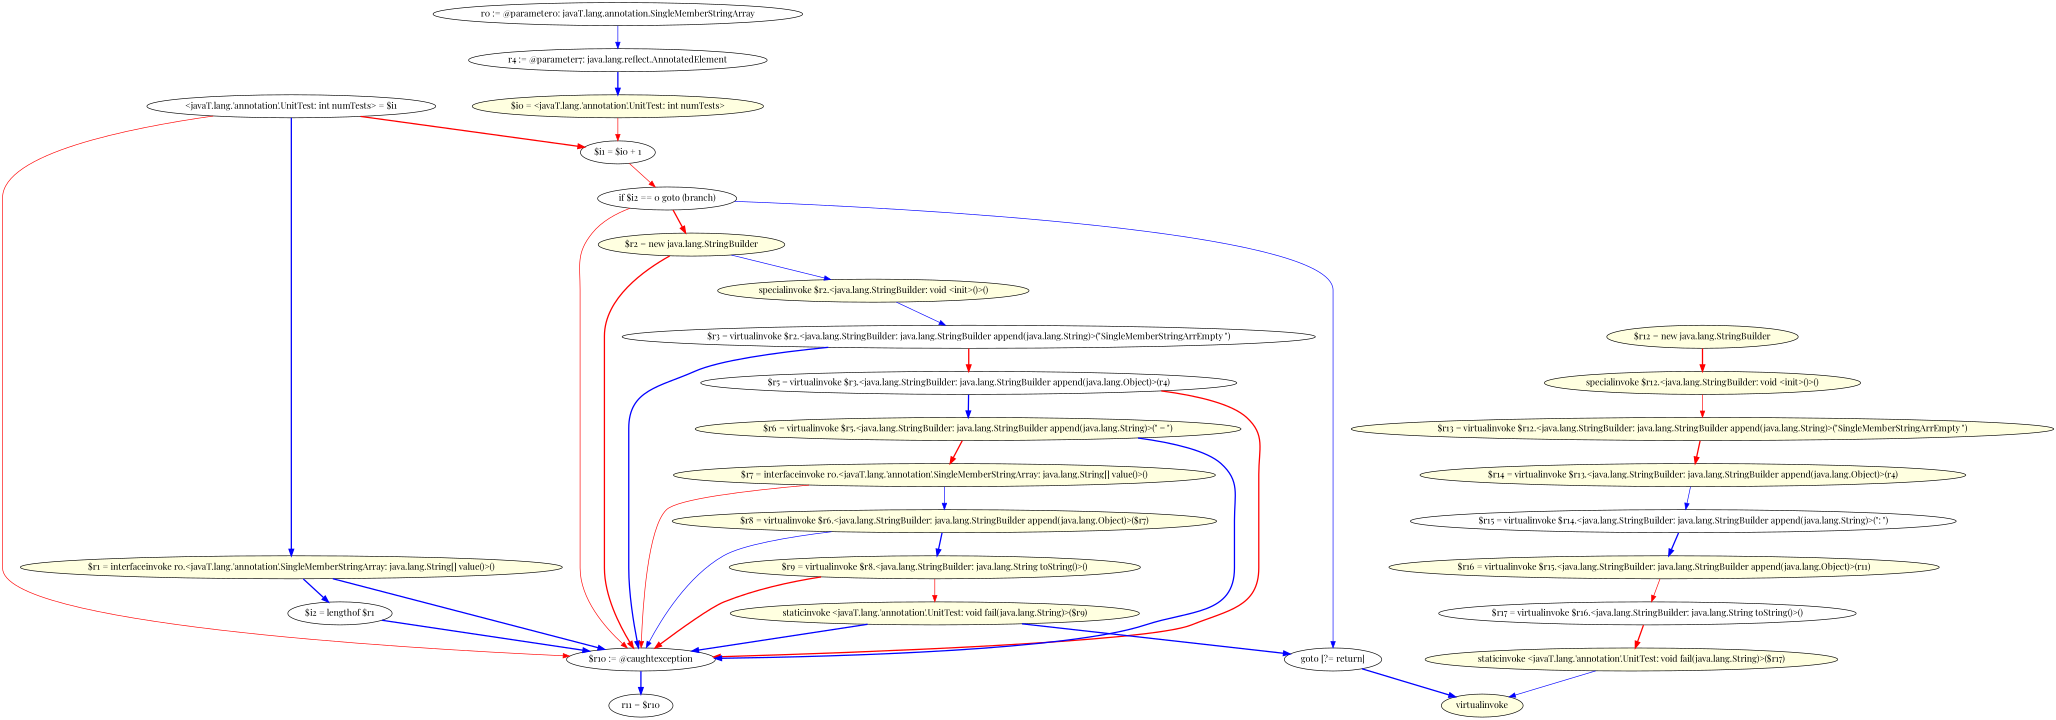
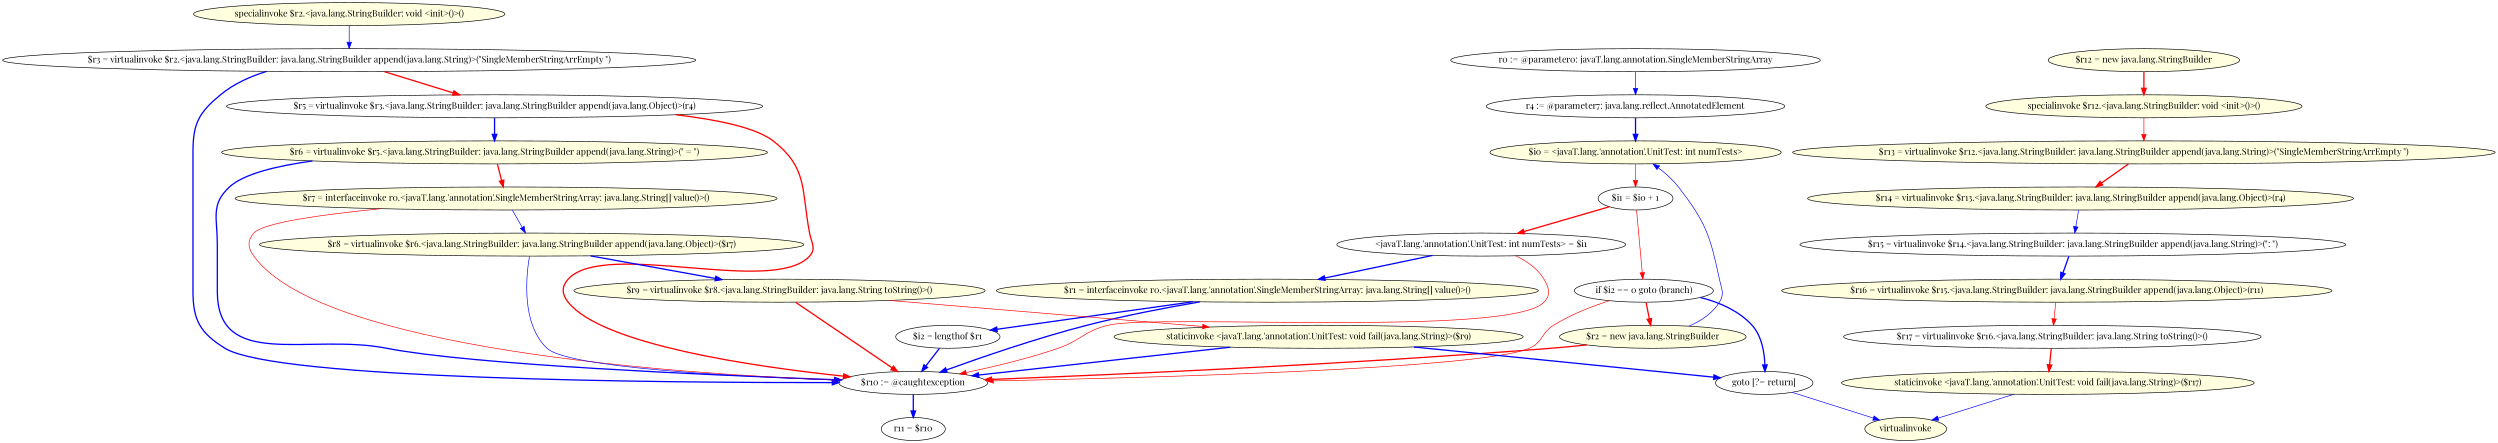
edge "<javaT.lang.'annotation'.UnitTest: int numTests> = $i1" -> "$i1 = $i0 + 1": reversed
edge "if $i2 == 0 goto (branch)" -> "goto [?= return]": style solid -> bold
edge "$r2 = new java.lang.StringBuilder" -> "specialinvoke $r2.<java.lang.StringBuilder: void <init>()>()": now "$r2 = new java.lang.StringBuilder" -> "$i0 = <javaT.lang.'annotation'.UnitTest: int numTests>"
edge "goto [?= return]" -> "virtualinvoke": style bold -> solid
